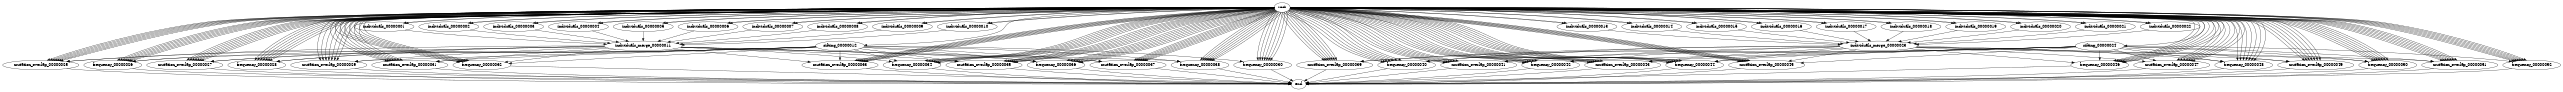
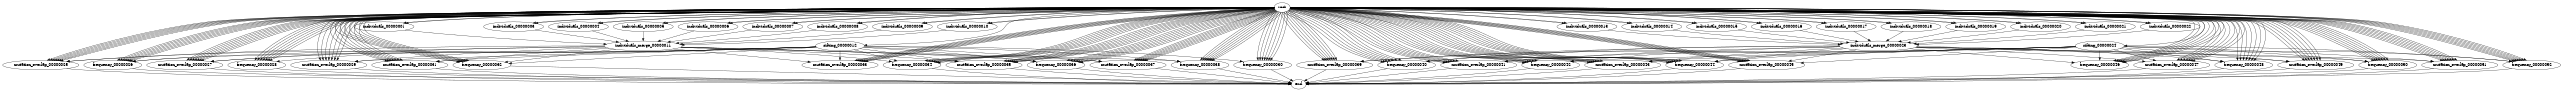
node "individuals_00000002": removed
edge "individuals_merge_00000011" -> "frequency_00000028": removed
edge "individuals_merge_00000023" -> "frequency_00000052": added
edge "frequency_00000046" -> "end": removed
edge "mutation_overlap_00000033" -> "end": removed
